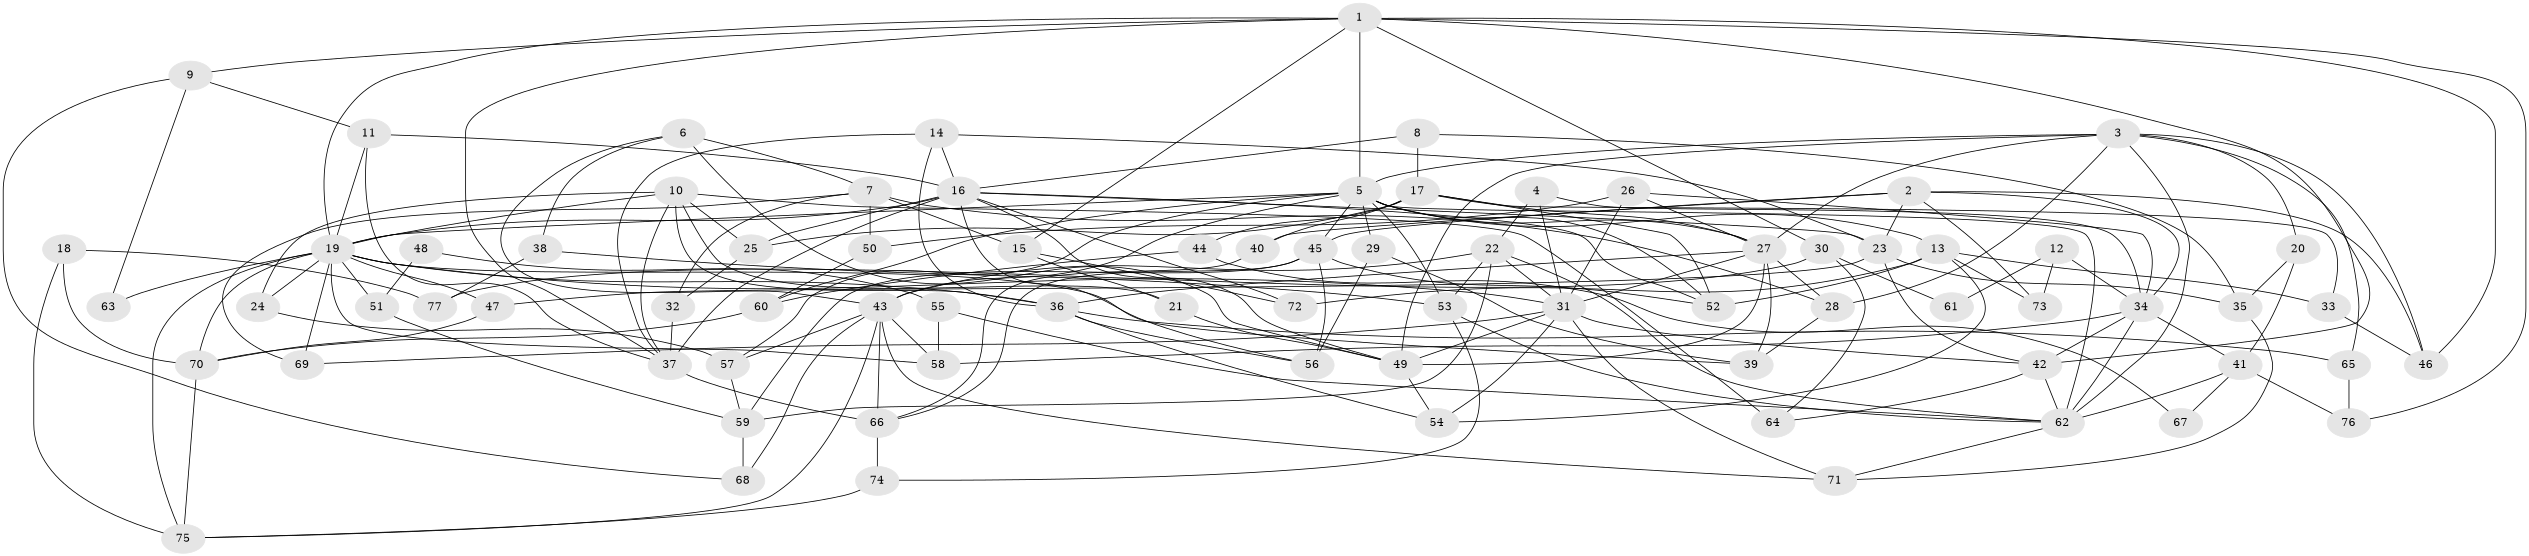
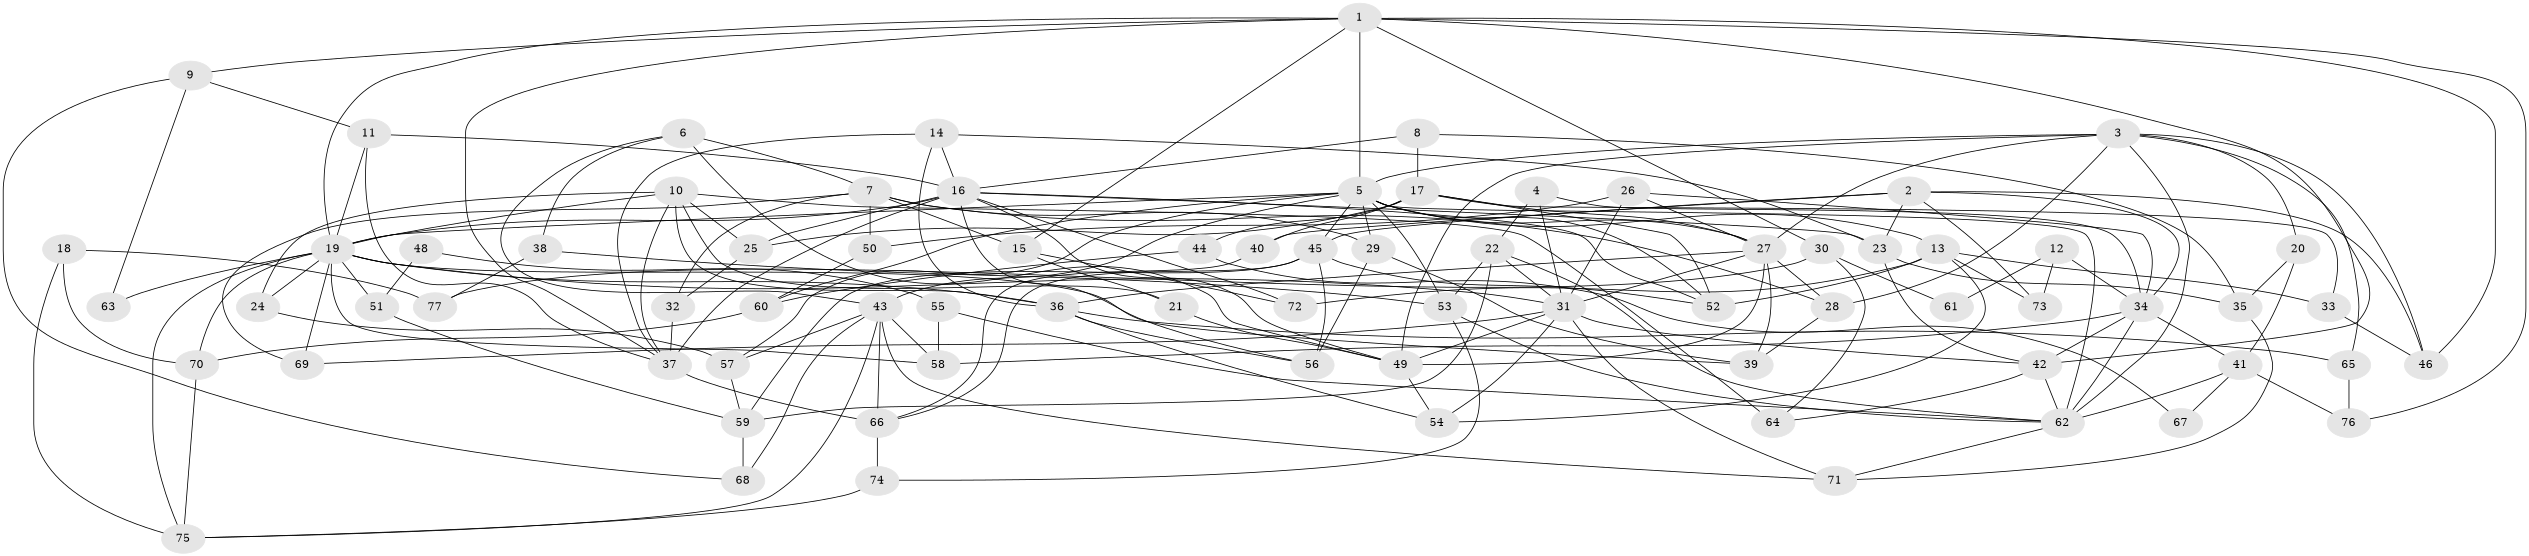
edge "7" -- "29": added
edge "22" -- "43": removed
node "47": removed
